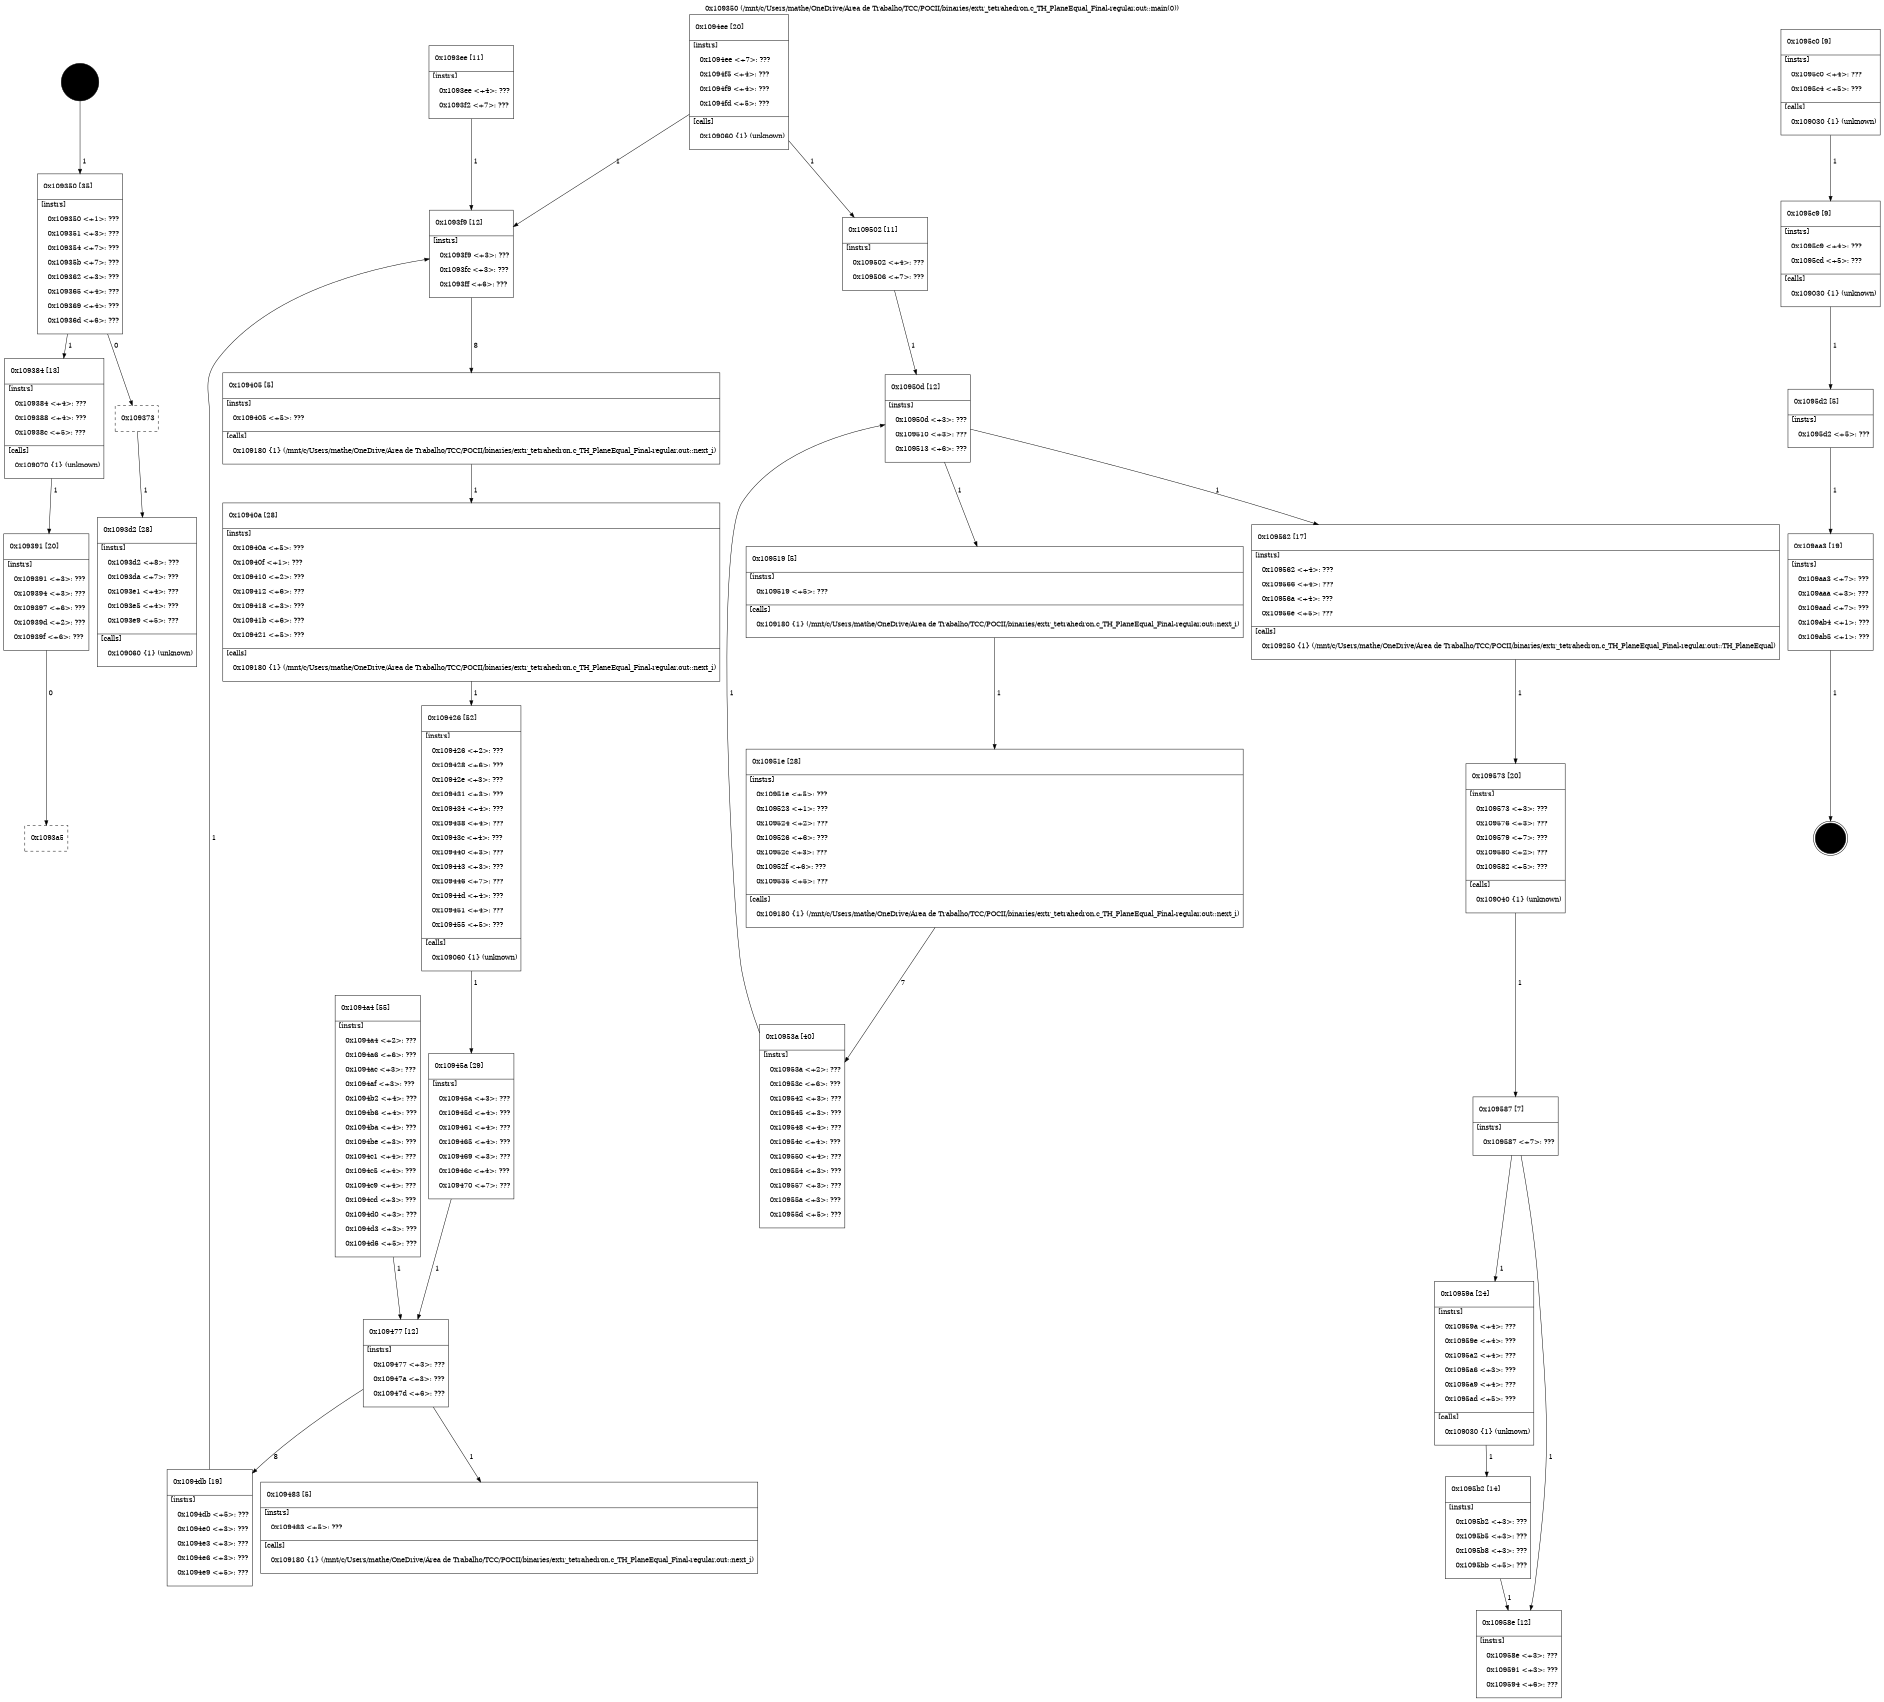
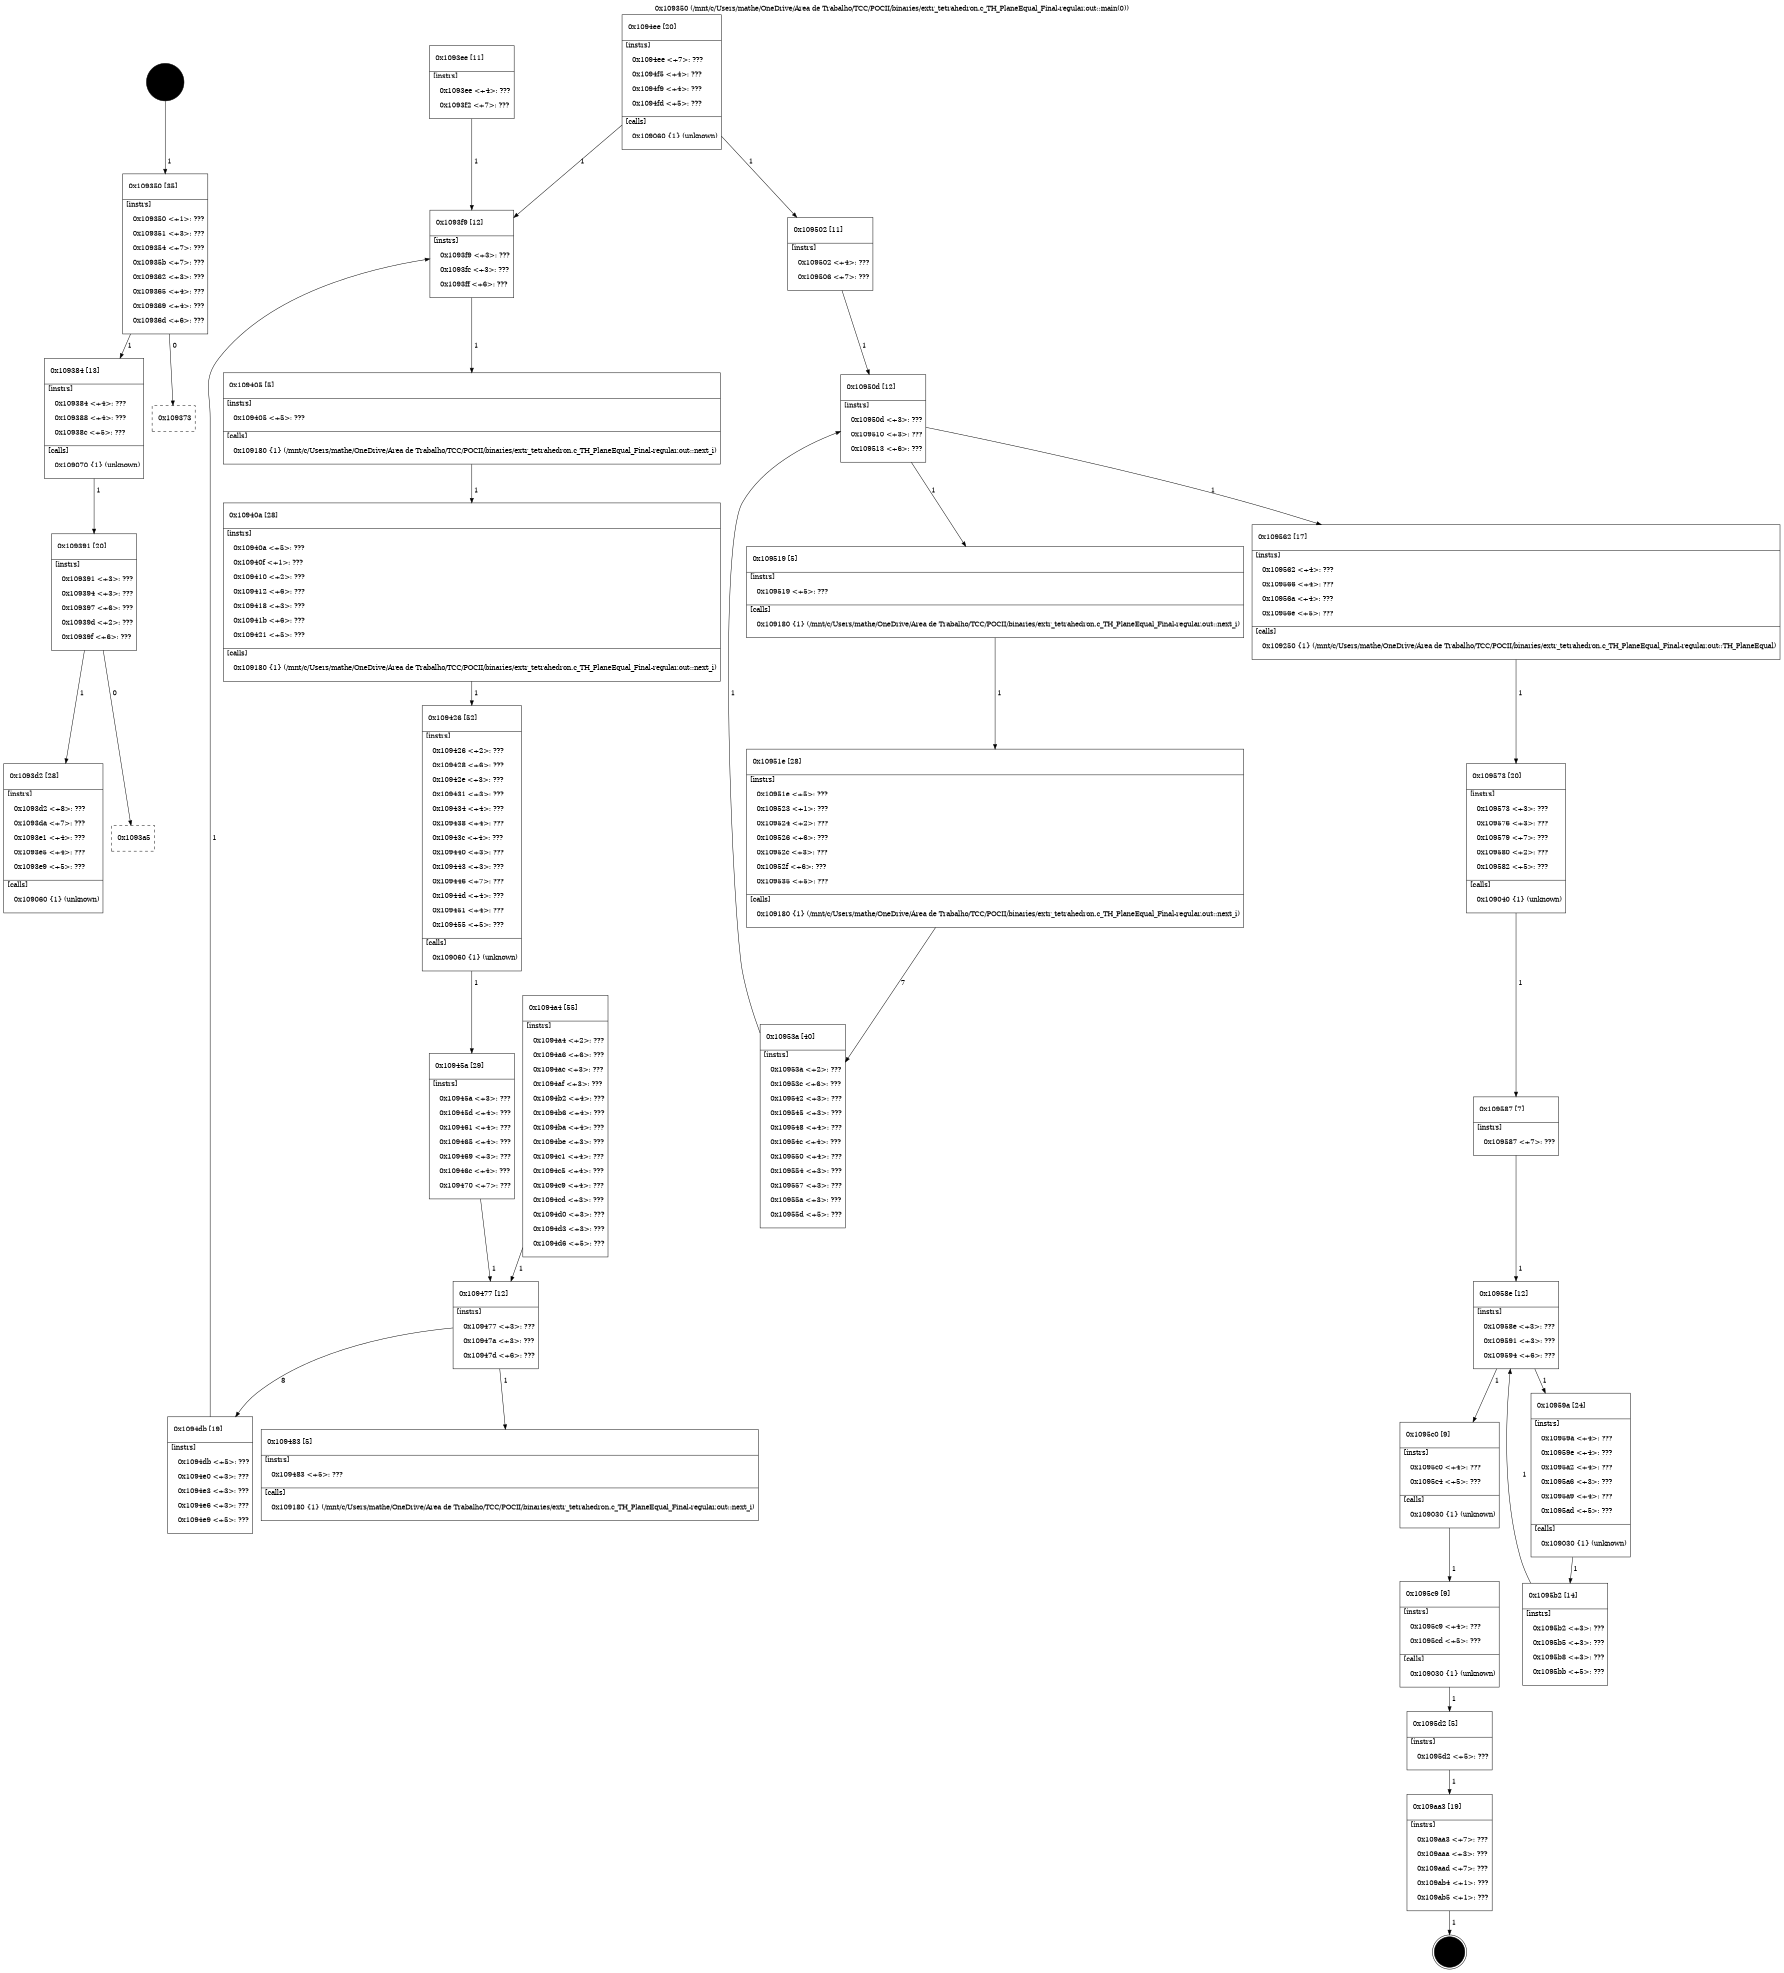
edge "0x1093f9 [12]" -> "0x109405 [5]": label " 8" -> " 1"
edge "0x109373" -> "0x1093d2 [28]": now "0x109391 [20]" -> "0x1093d2 [28]"
edge "0x109587 [7]" -> "0x10959a [24]": now "0x10958e [12]" -> "0x10959a [24]"
edge "0x10958e [12]" -> "0x1095c0 [9]": added, label "1"
